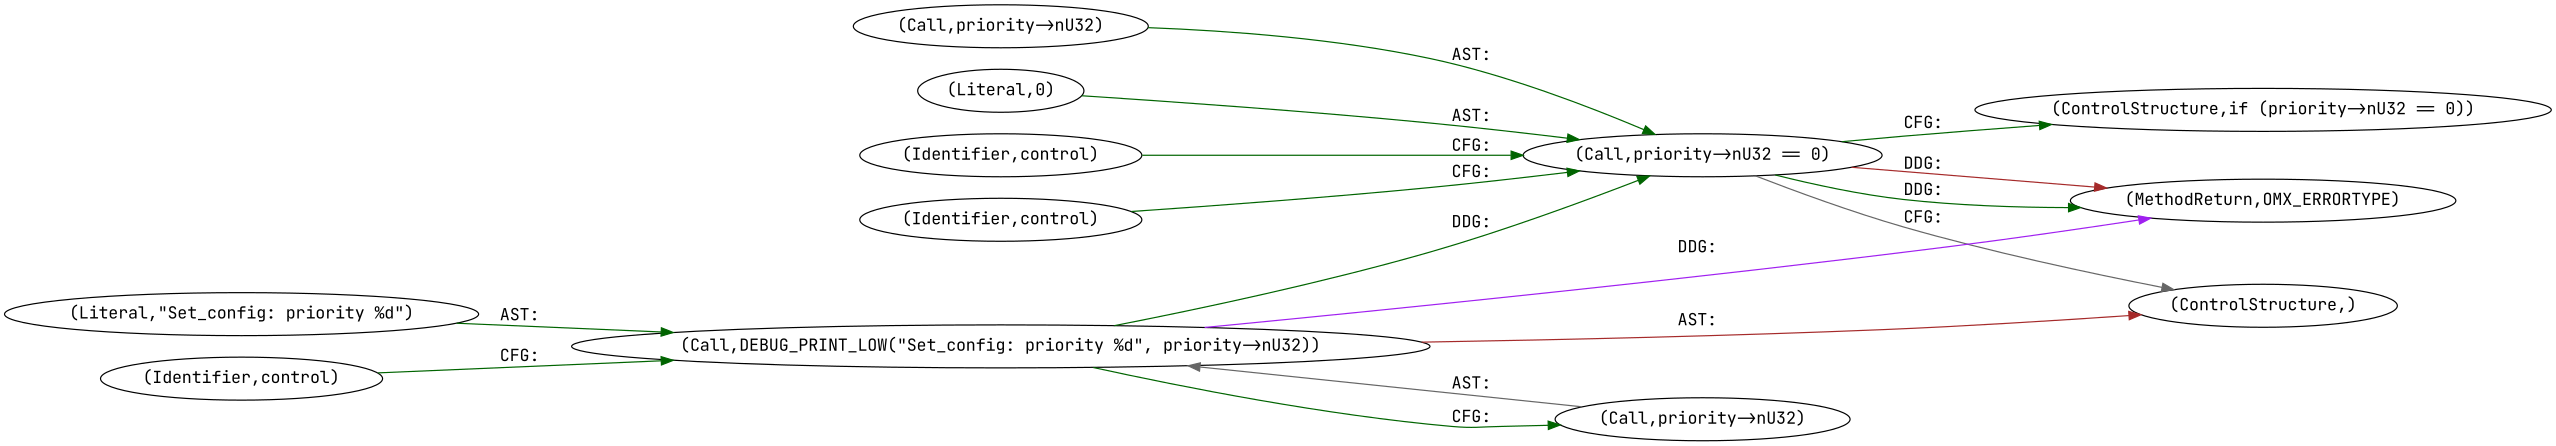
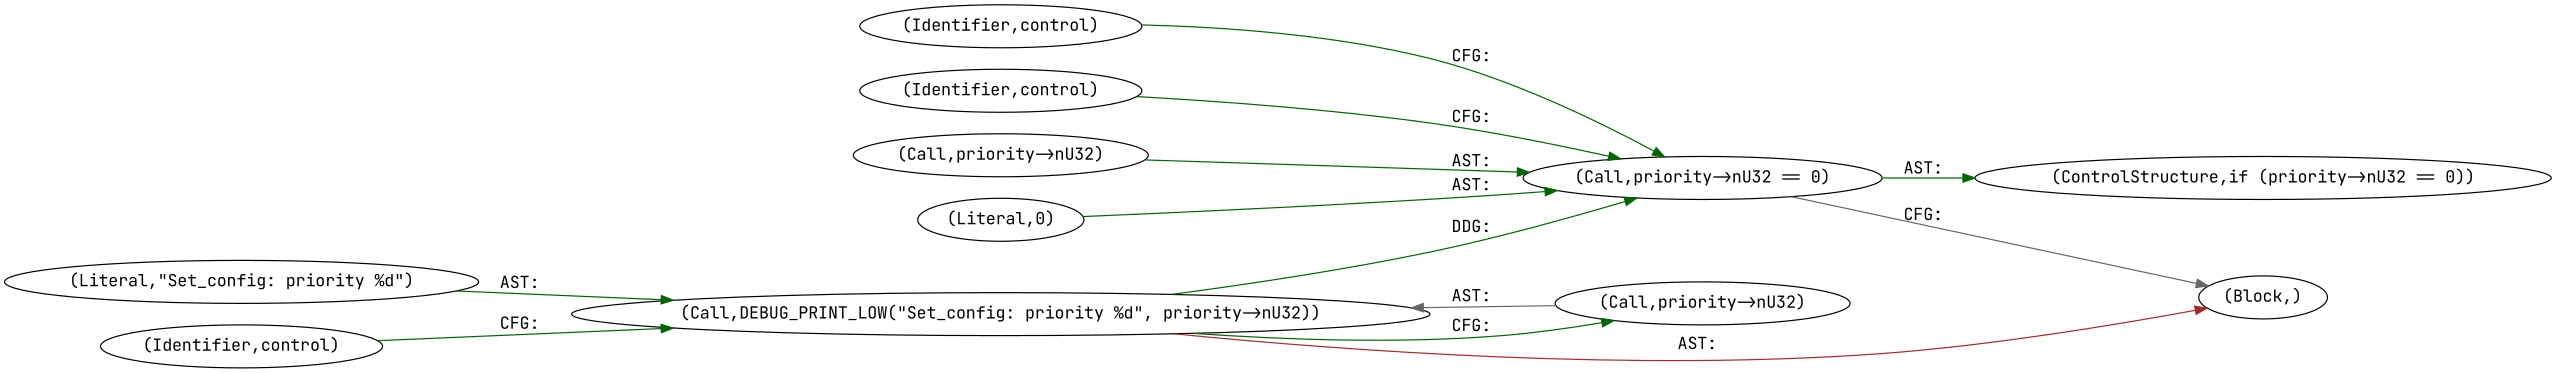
edge "(Call,priority->nU32 == 0)" -> "(ControlStructure,if (priority->nU32 == 0))": label "CFG: " -> "AST: "
node "(MethodReturn,OMX_ERRORTYPE)": removed
node "(ControlStructure,)": label "(ControlStructure,)" -> "(Block,)"
